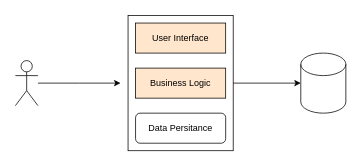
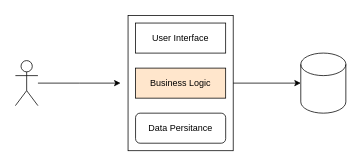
node "User Interface": fillcolor #ffe6cc -> #ffffff
